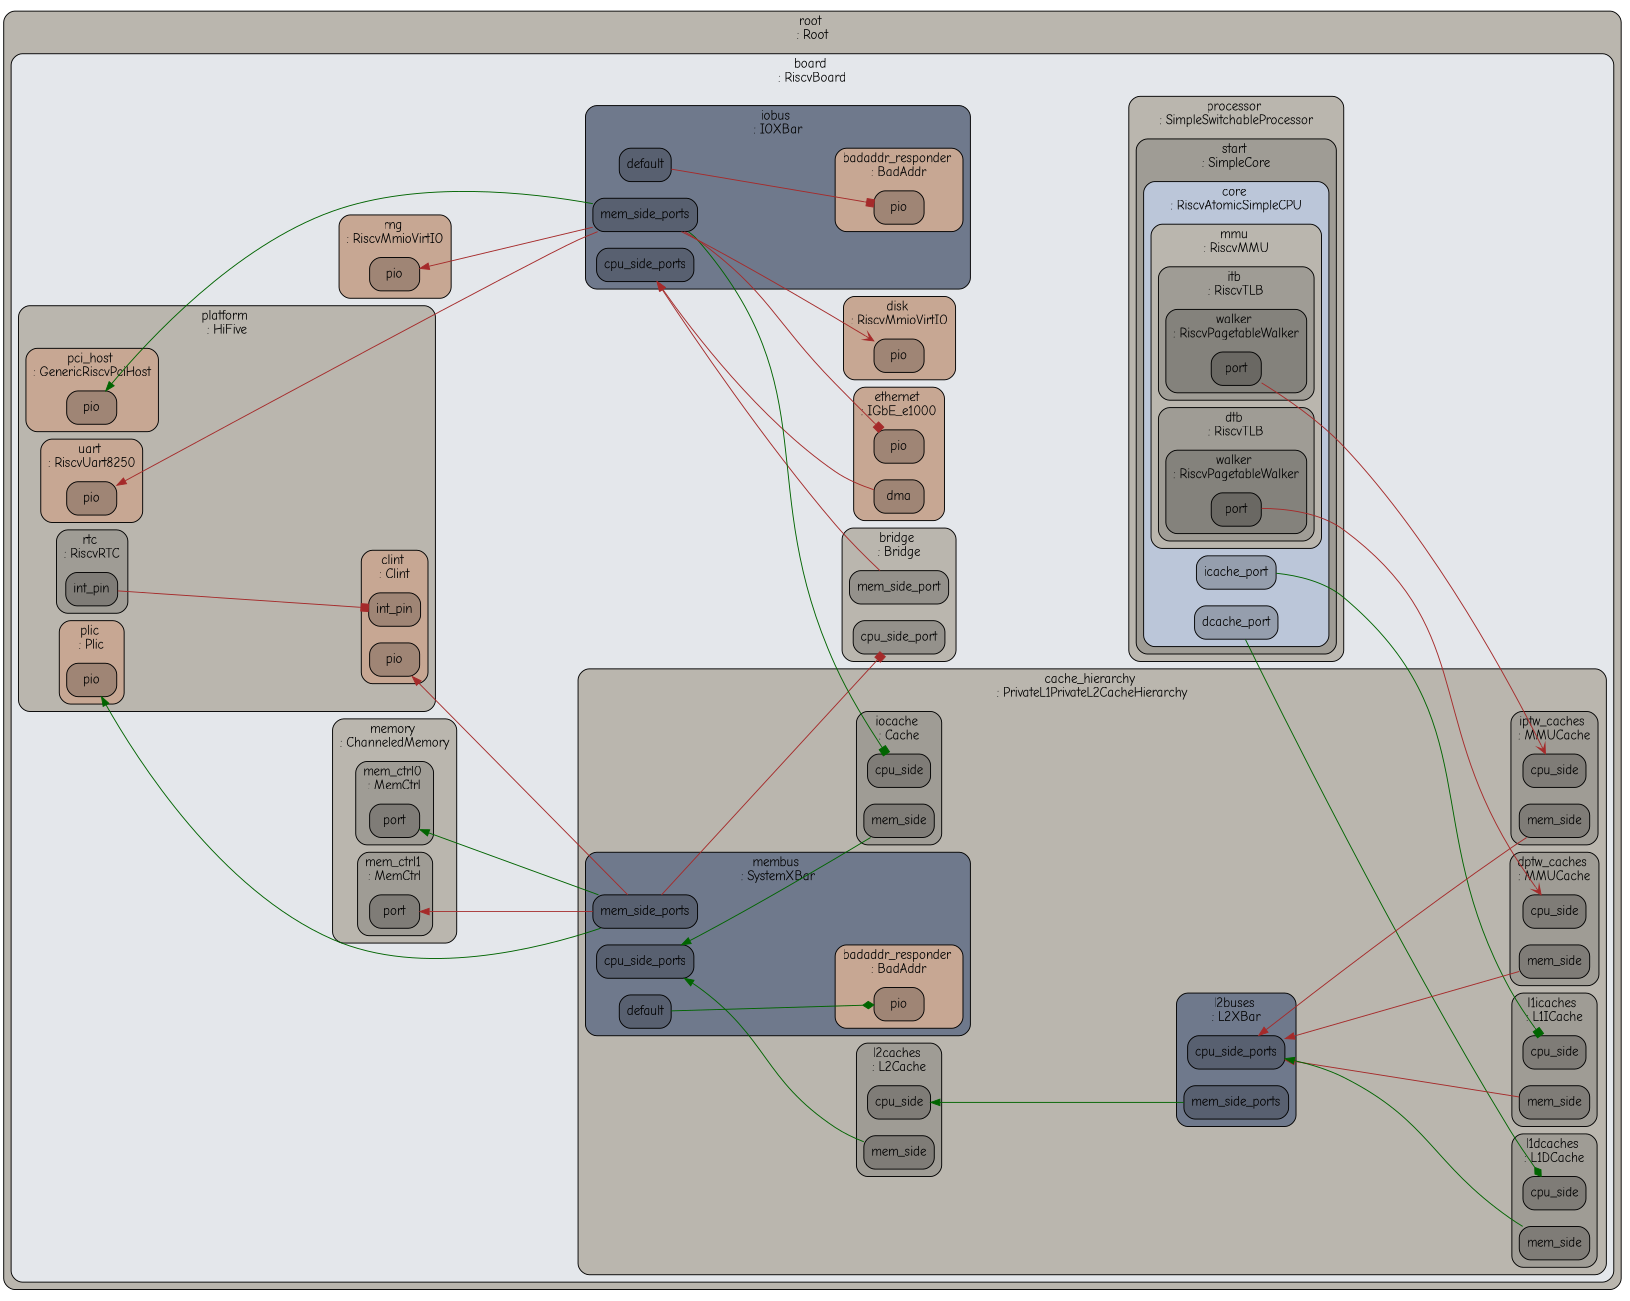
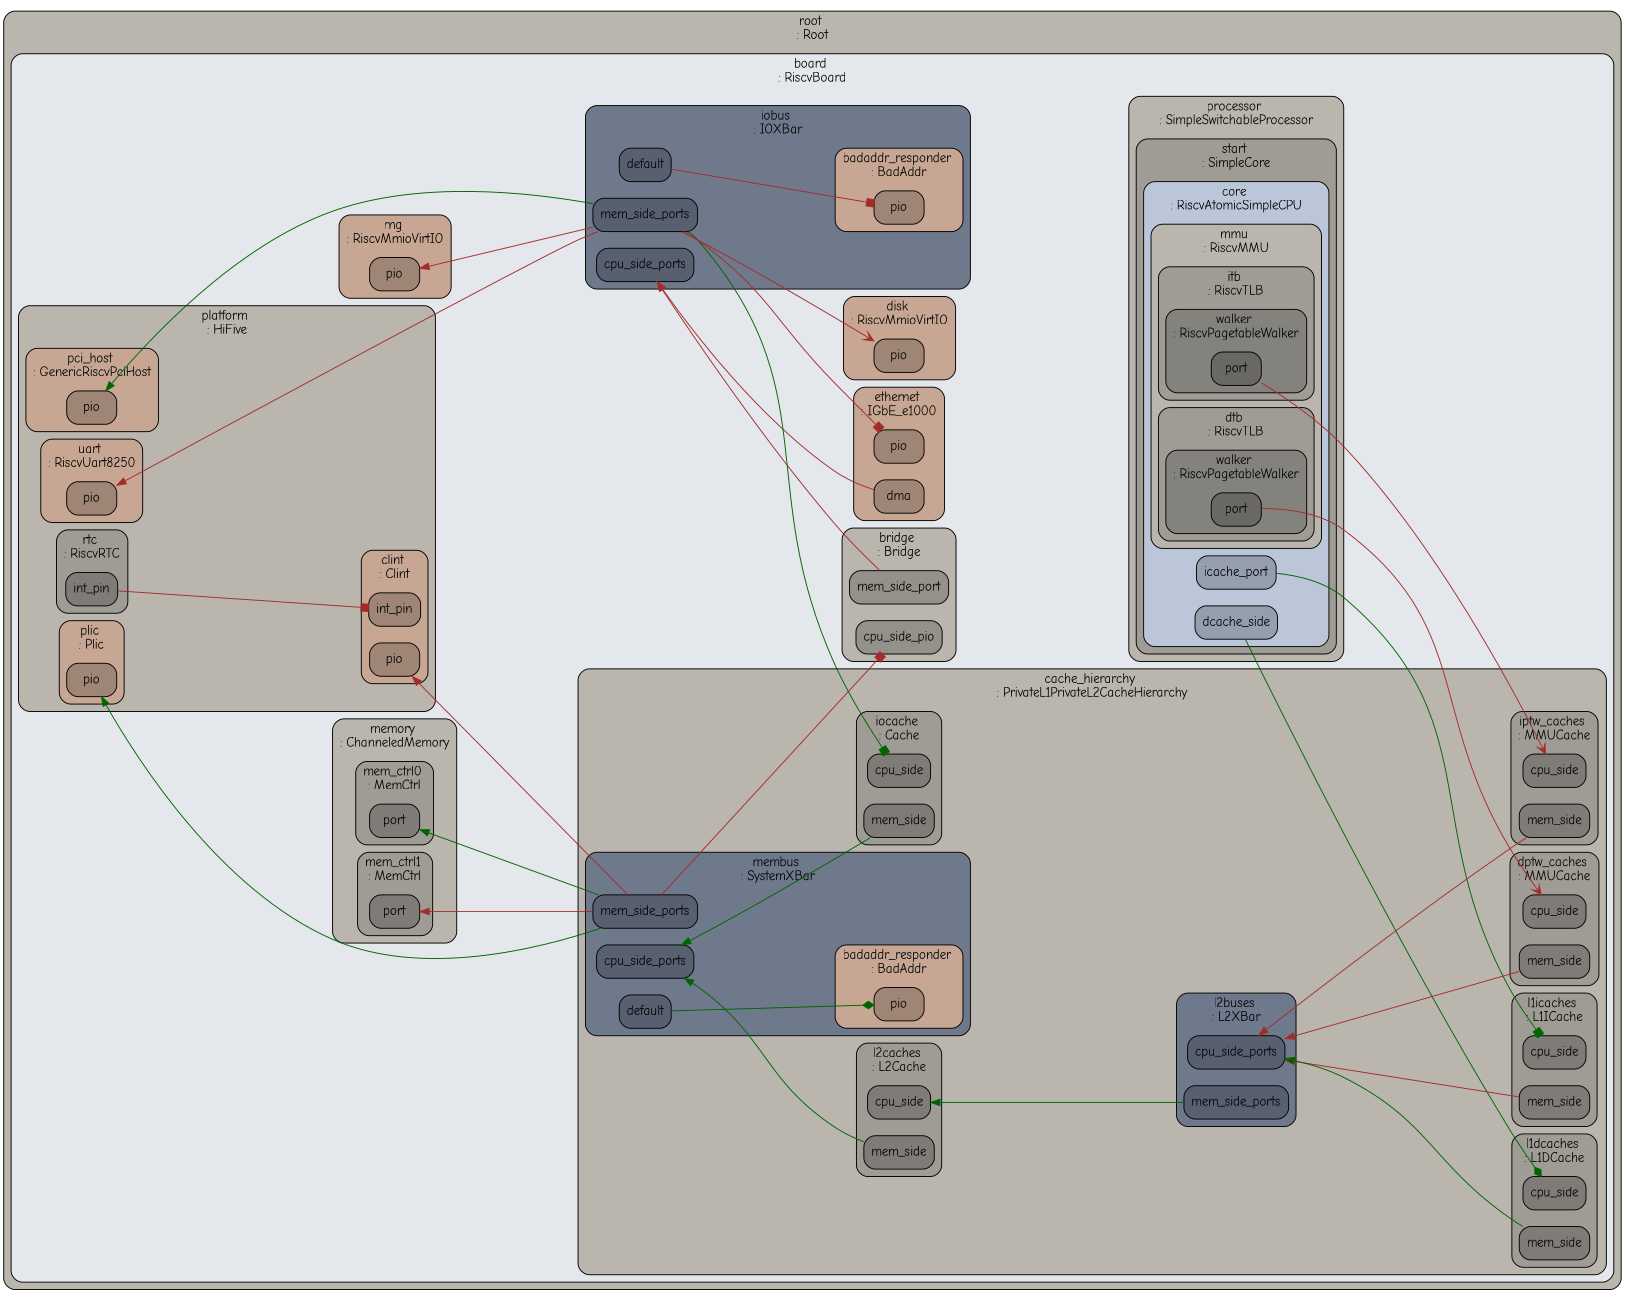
node "dcache_port": label "dcache_port" -> "dcache_side"
node "cpu_side_port": label "cpu_side_port" -> "cpu_side_pio"
